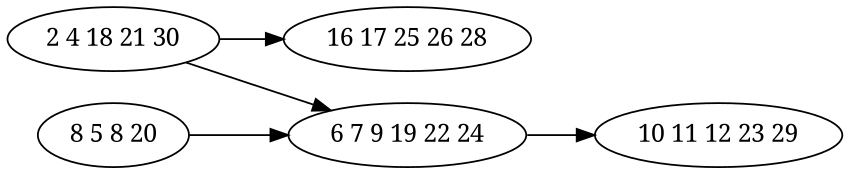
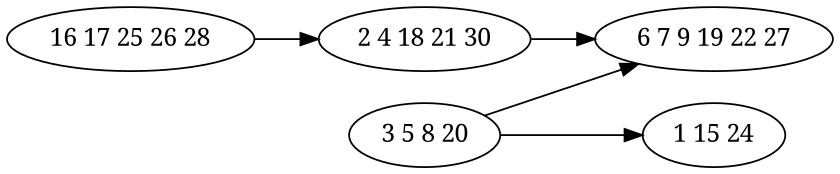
edge "2 4 18 21 30" -> "16 17 25 26 28": reversed
node "8 5 8 20": label "8 5 8 20" -> "3 5 8 20"
node "6 7 9 19 22 24": label "6 7 9 19 22 24" -> "6 7 9 19 22 27"
node "1 15 24": added
node "10 11 12 23 29": removed
